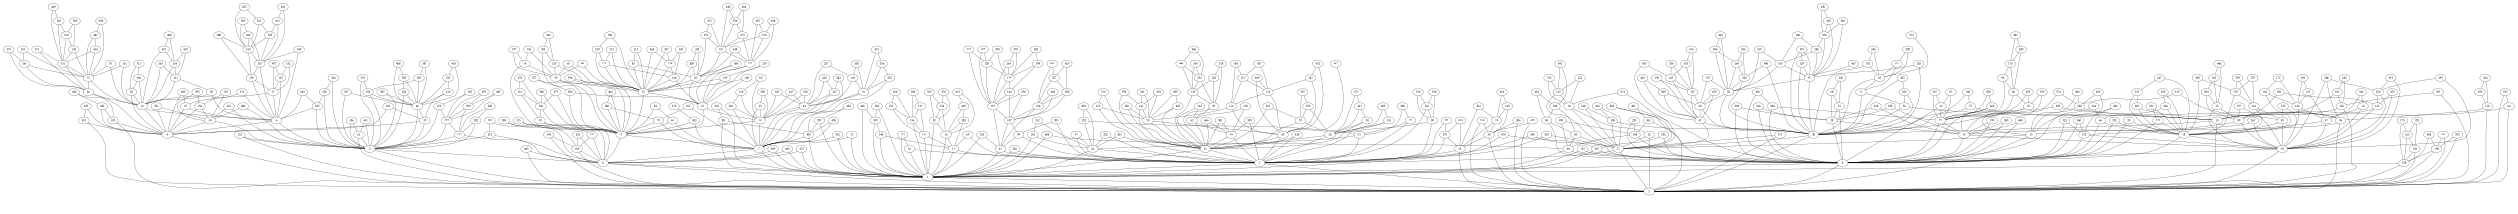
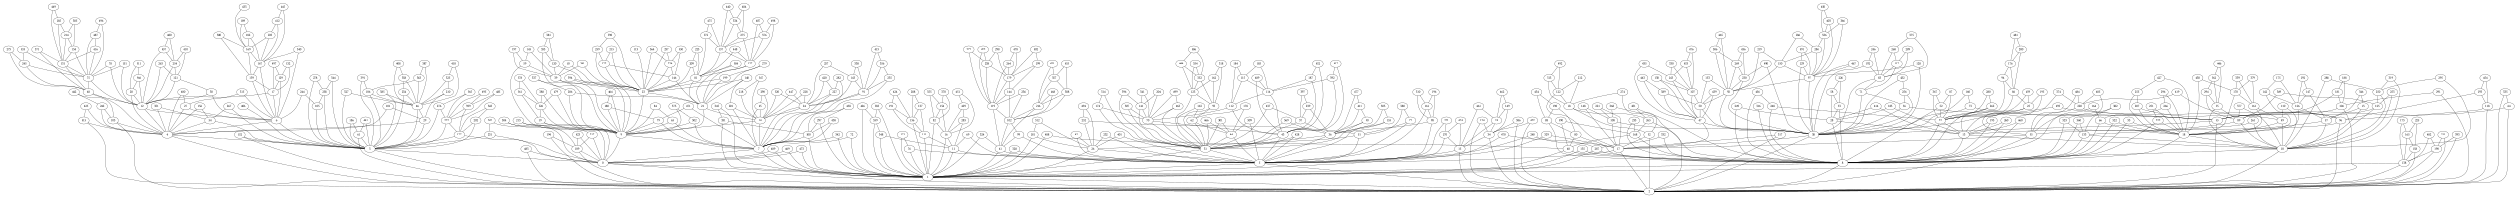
node "321": removed
node "268": added
node "85": removed
node "278": added
node "392": added
edge "492" -- "198": now "492" -- "313"
node "395": removed
node "159": removed
edge "491" -- "38": now "467" -- "38"
edge "218" -- "201": now "140" -- "201"
edge "288" -- "96": now "293" -- "96"
edge "105" -- "6": removed
edge "406" -- "54": removed
edge "316" -- "28": removed
node "205": removed
node "369": added
edge "368" -- "17": now "368" -- "108"
edge "68" -- "17": now "68" -- "265"
edge "373" -- "9": added
edge "274" -- "17": now "274" -- "32"
edge "4" -- "3": added
